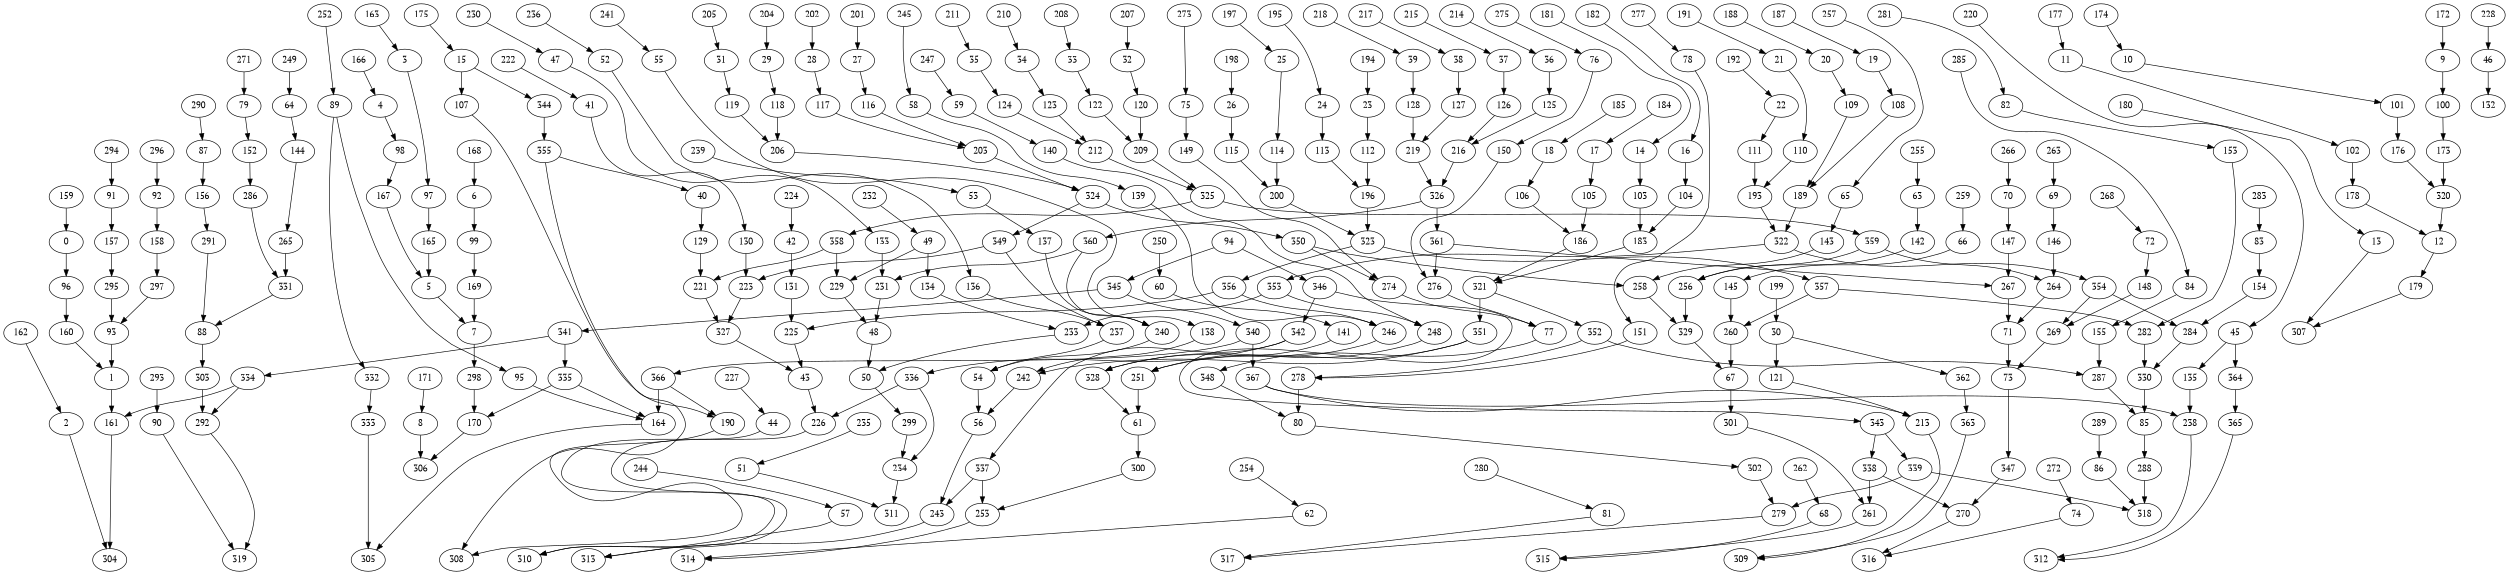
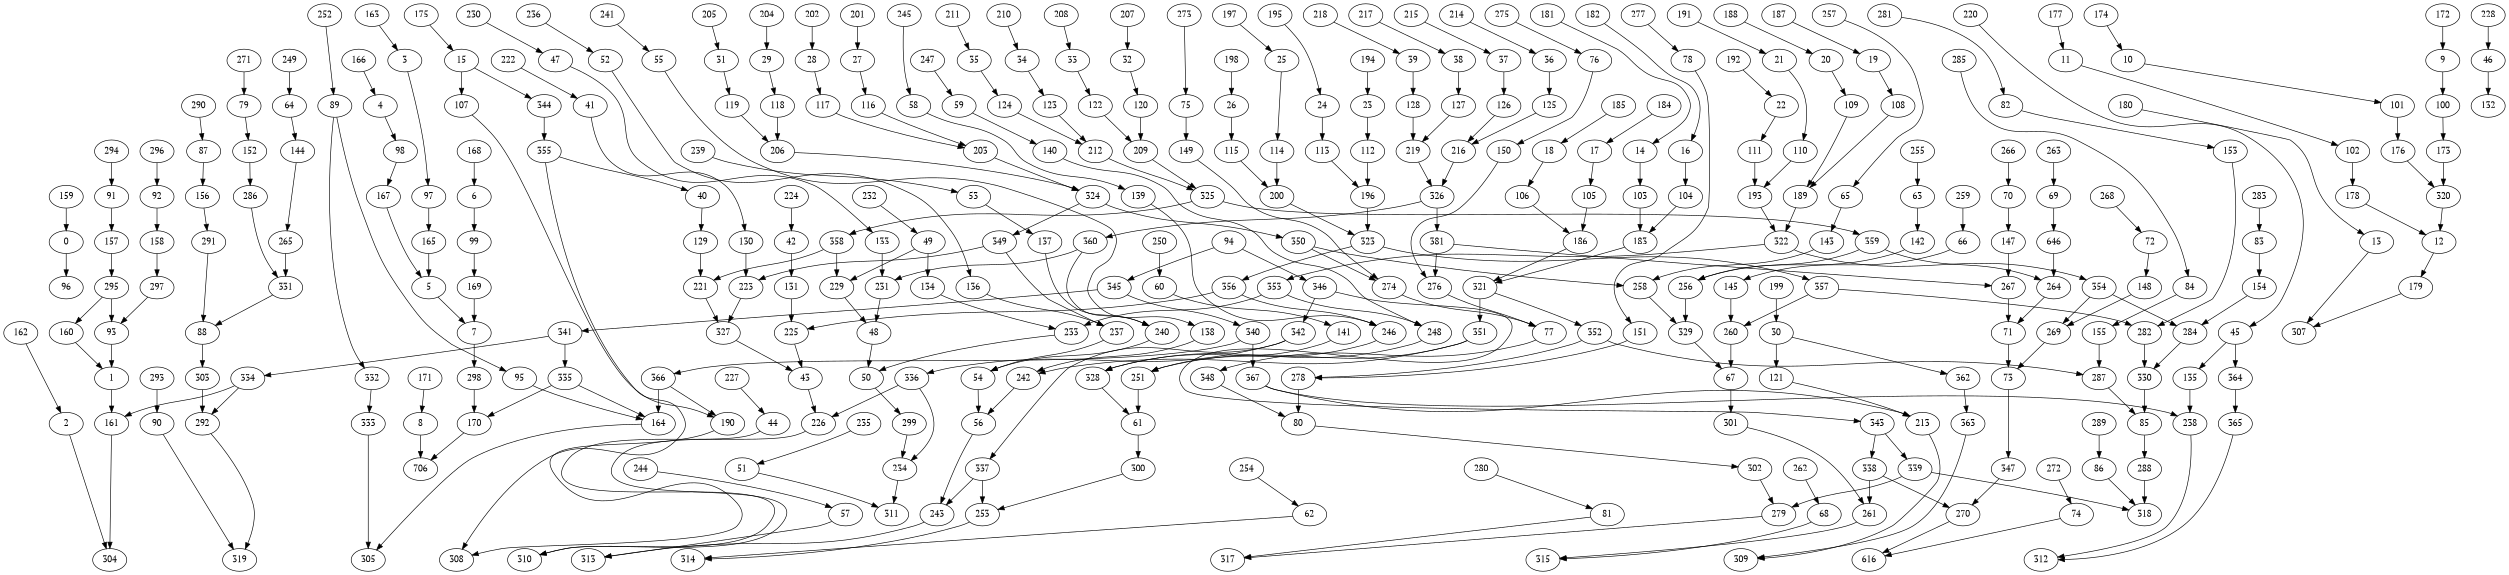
node "361": label "361" -> "381"
node "146": label "146" -> "646"
edge "96" -> "160": now "295" -> "160"
node "306": label "306" -> "706"
node "316": label "316" -> "616"
